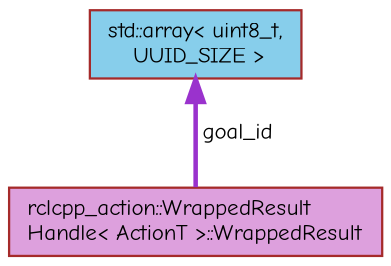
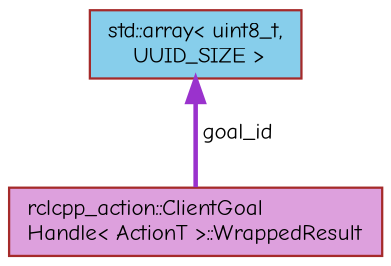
node "rclcpp_action::WrappedResult Handle< ActionT >::WrappedResult": label "rclcpp_action::WrappedResult Handle< ActionT >::WrappedResult" -> "rclcpp_action::ClientGoal Handle< ActionT >::WrappedResult"
